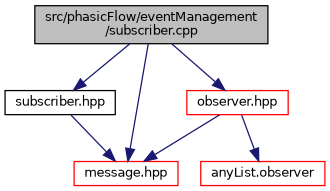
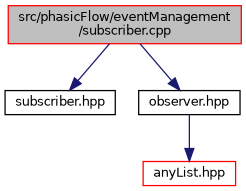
node "src/phasicFlow/eventManagement /subscriber.cpp": color black -> red
node "observer.hpp": color red -> black
node "message.hpp": removed
node "anyList.observer": label "anyList.observer" -> "anyList.hpp"
